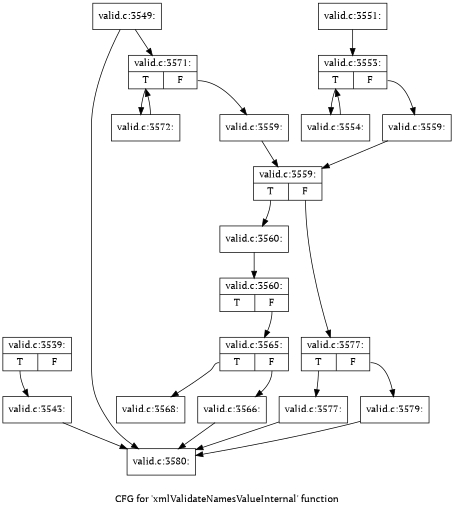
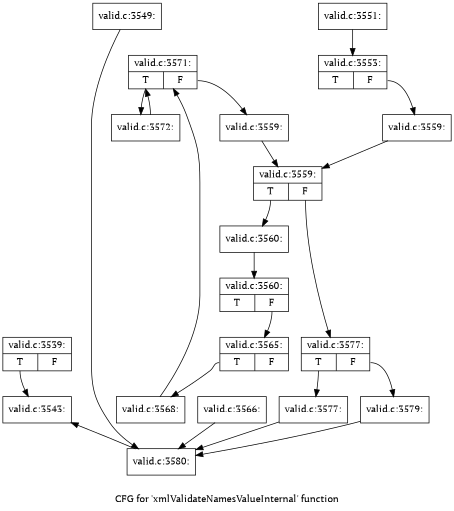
edge "valid.c:3549:" -> "valid.c:3571:": now "valid.c:3568:" -> "valid.c:3571:"
node "valid.c:3554:": removed
edge "valid.c:3565:" -> "valid.c:3566:": removed
edge "valid.c:3543:" -> "valid.c:3580:": reversed
